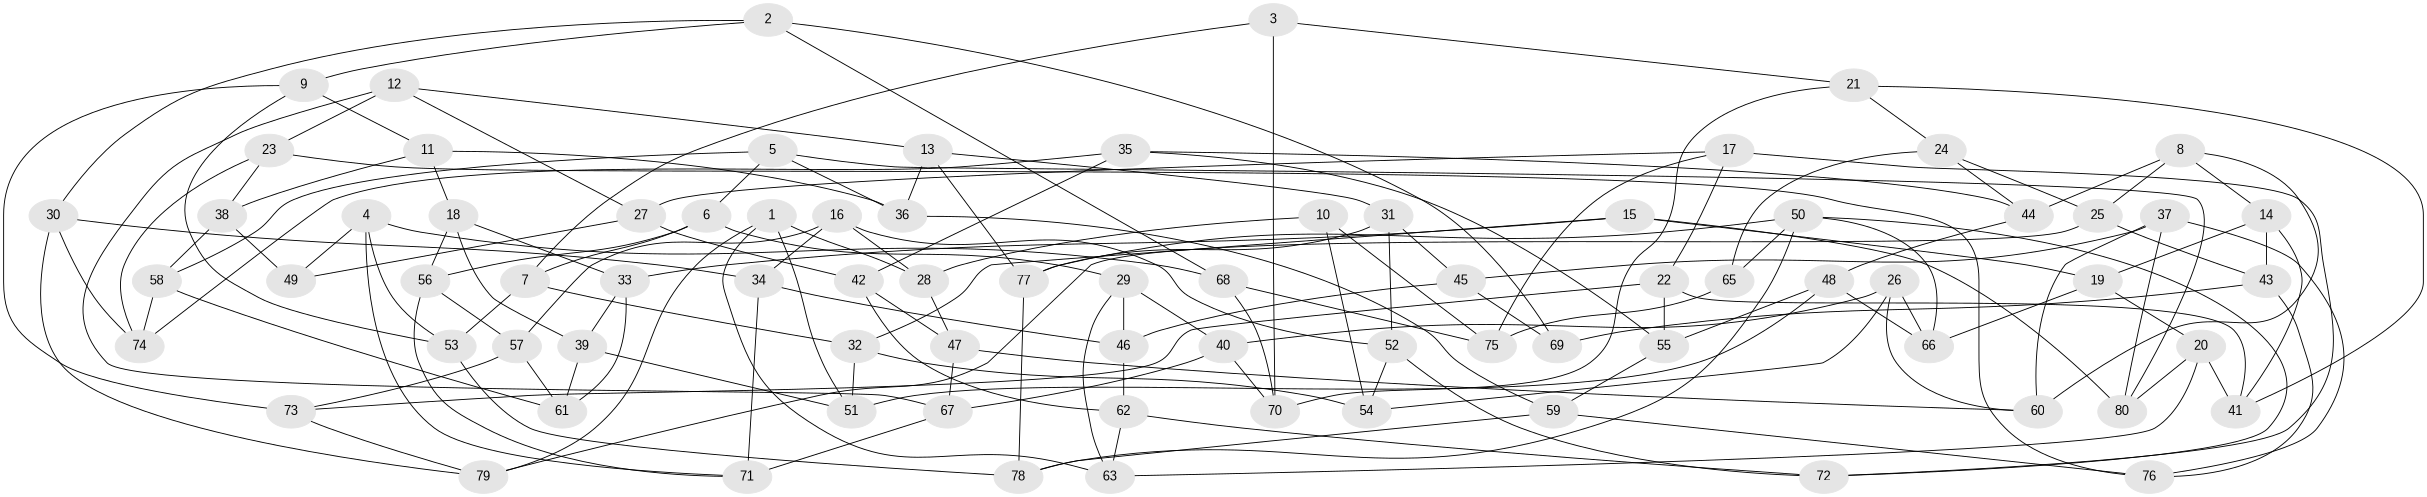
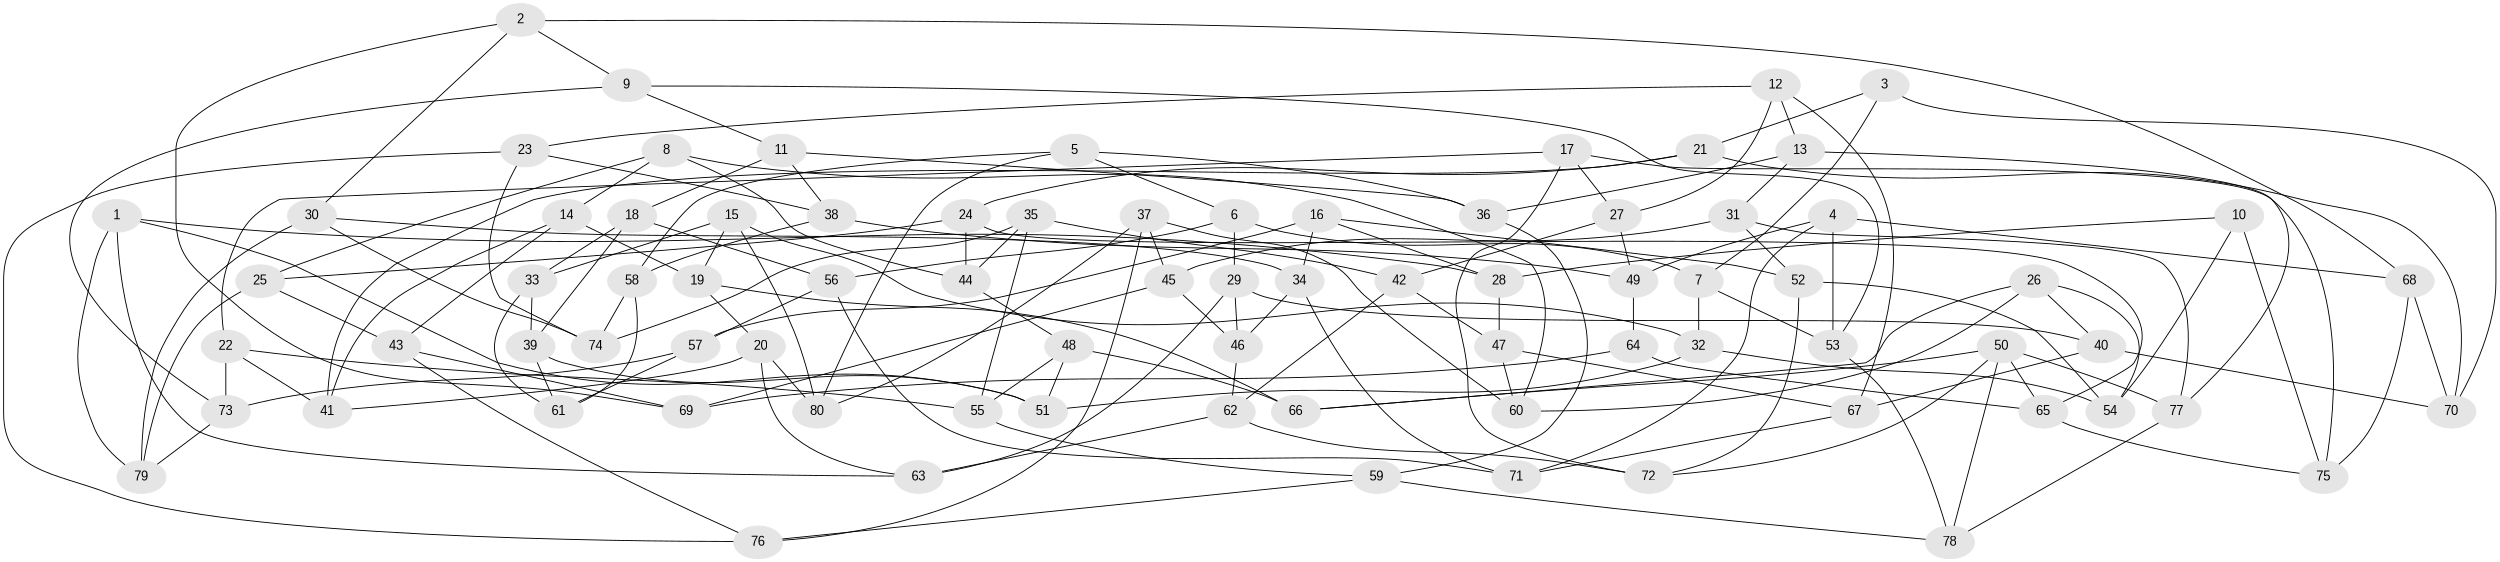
node "64": added
